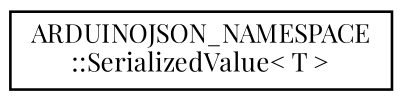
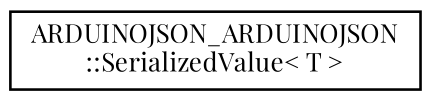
node "ARDUINOJSON_NAMESPACE ::SerializedValue< T >": label "ARDUINOJSON_NAMESPACE ::SerializedValue< T >" -> "ARDUINOJSON_ARDUINOJSON ::SerializedValue< T >"
